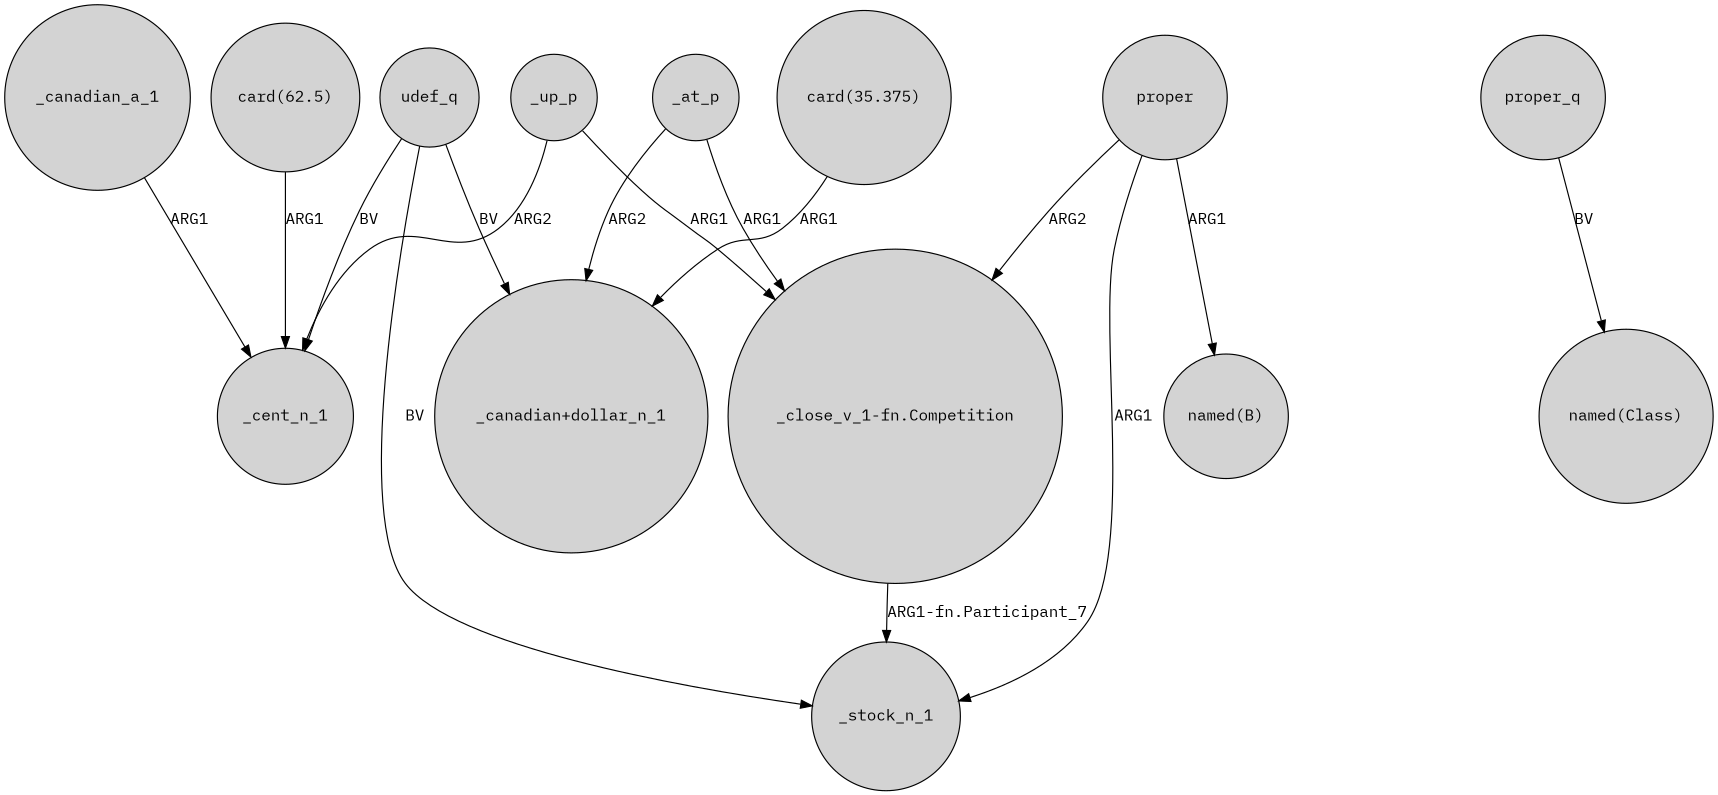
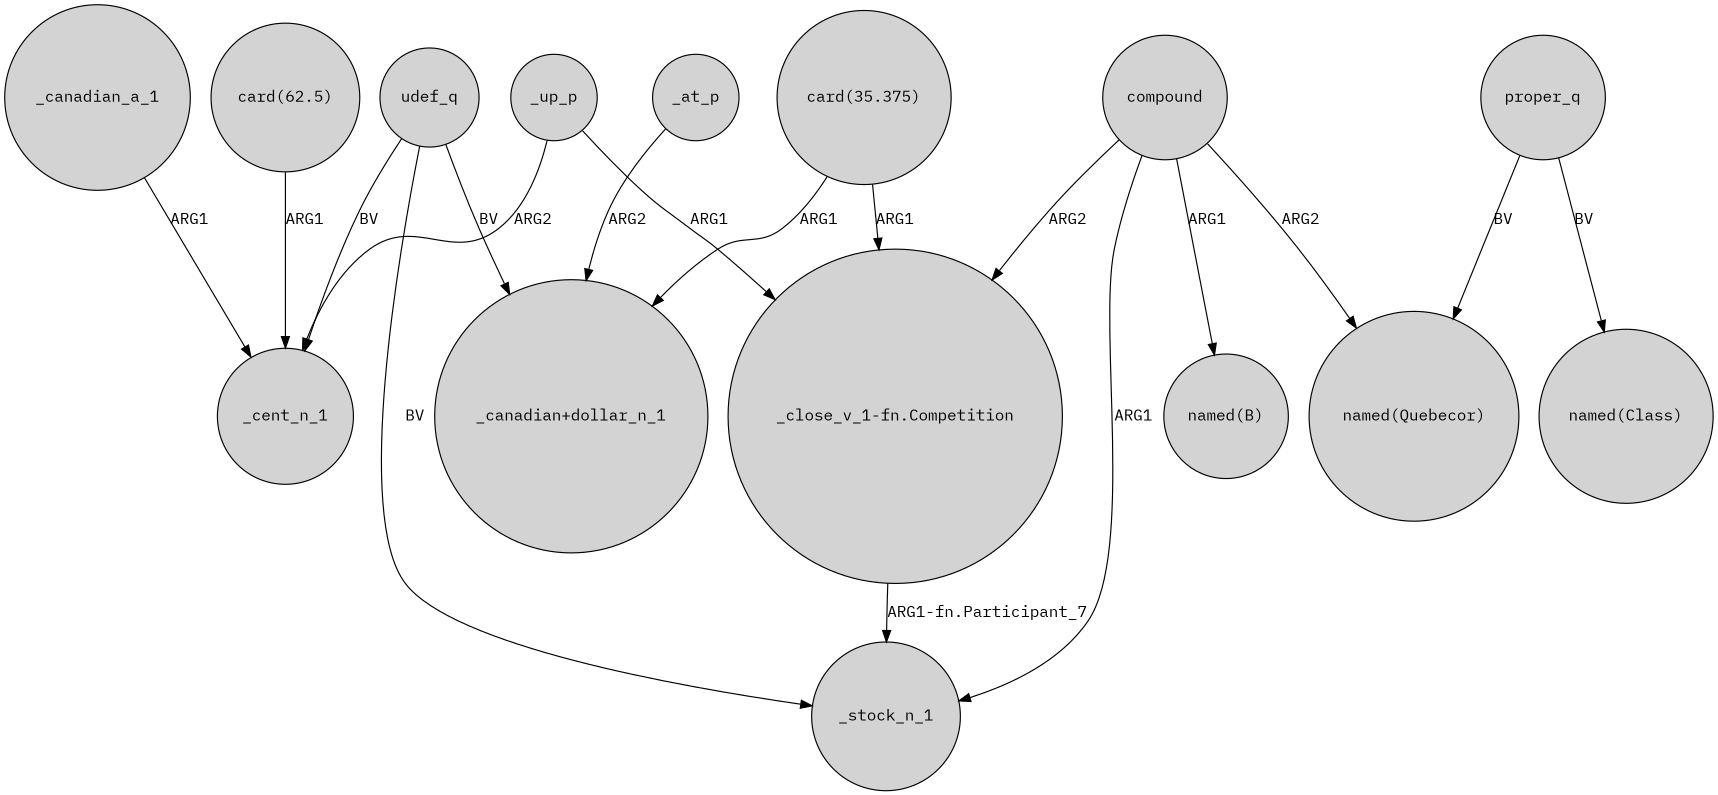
node "proper": label "proper" -> "compound"
edge "_at_p" -> "_close_v_1-fn.Competition": now "card(35.375)" -> "_close_v_1-fn.Competition"
node "named(Quebecor)": added
